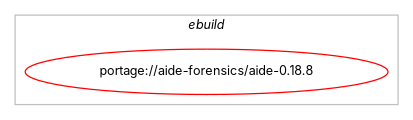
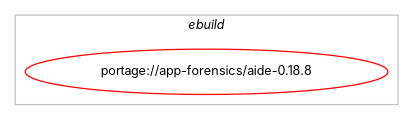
node "portage://aide-forensics/aide-0.18.8": label "portage://aide-forensics/aide-0.18.8" -> "portage://app-forensics/aide-0.18.8"
